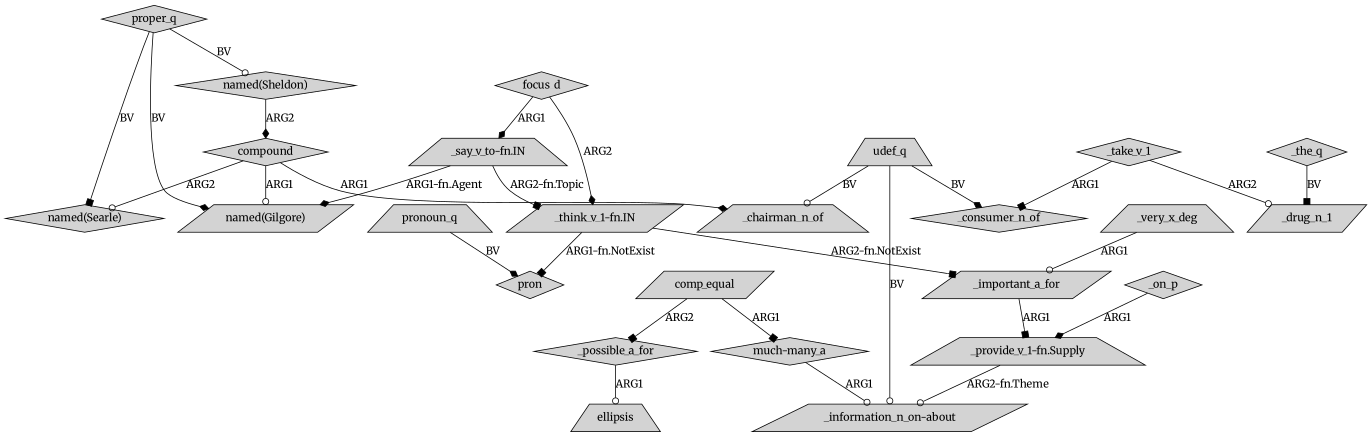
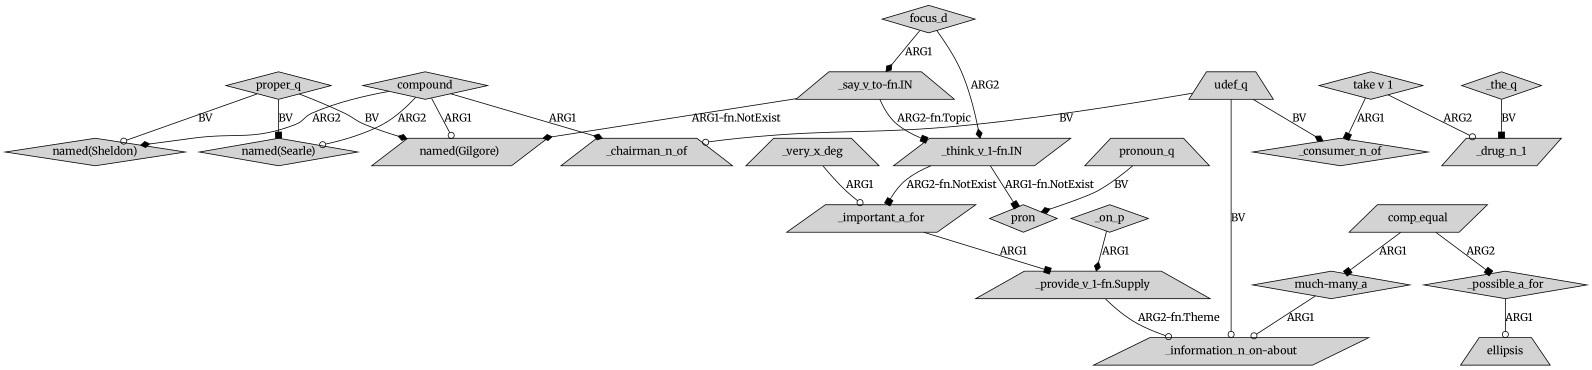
edge "named(Sheldon)" -> "compound": reversed
edge "_say_v_to-fn.IN" -> "named(Gilgore)": label "ARG1-fn.Agent" -> "ARG1-fn.NotExist"
